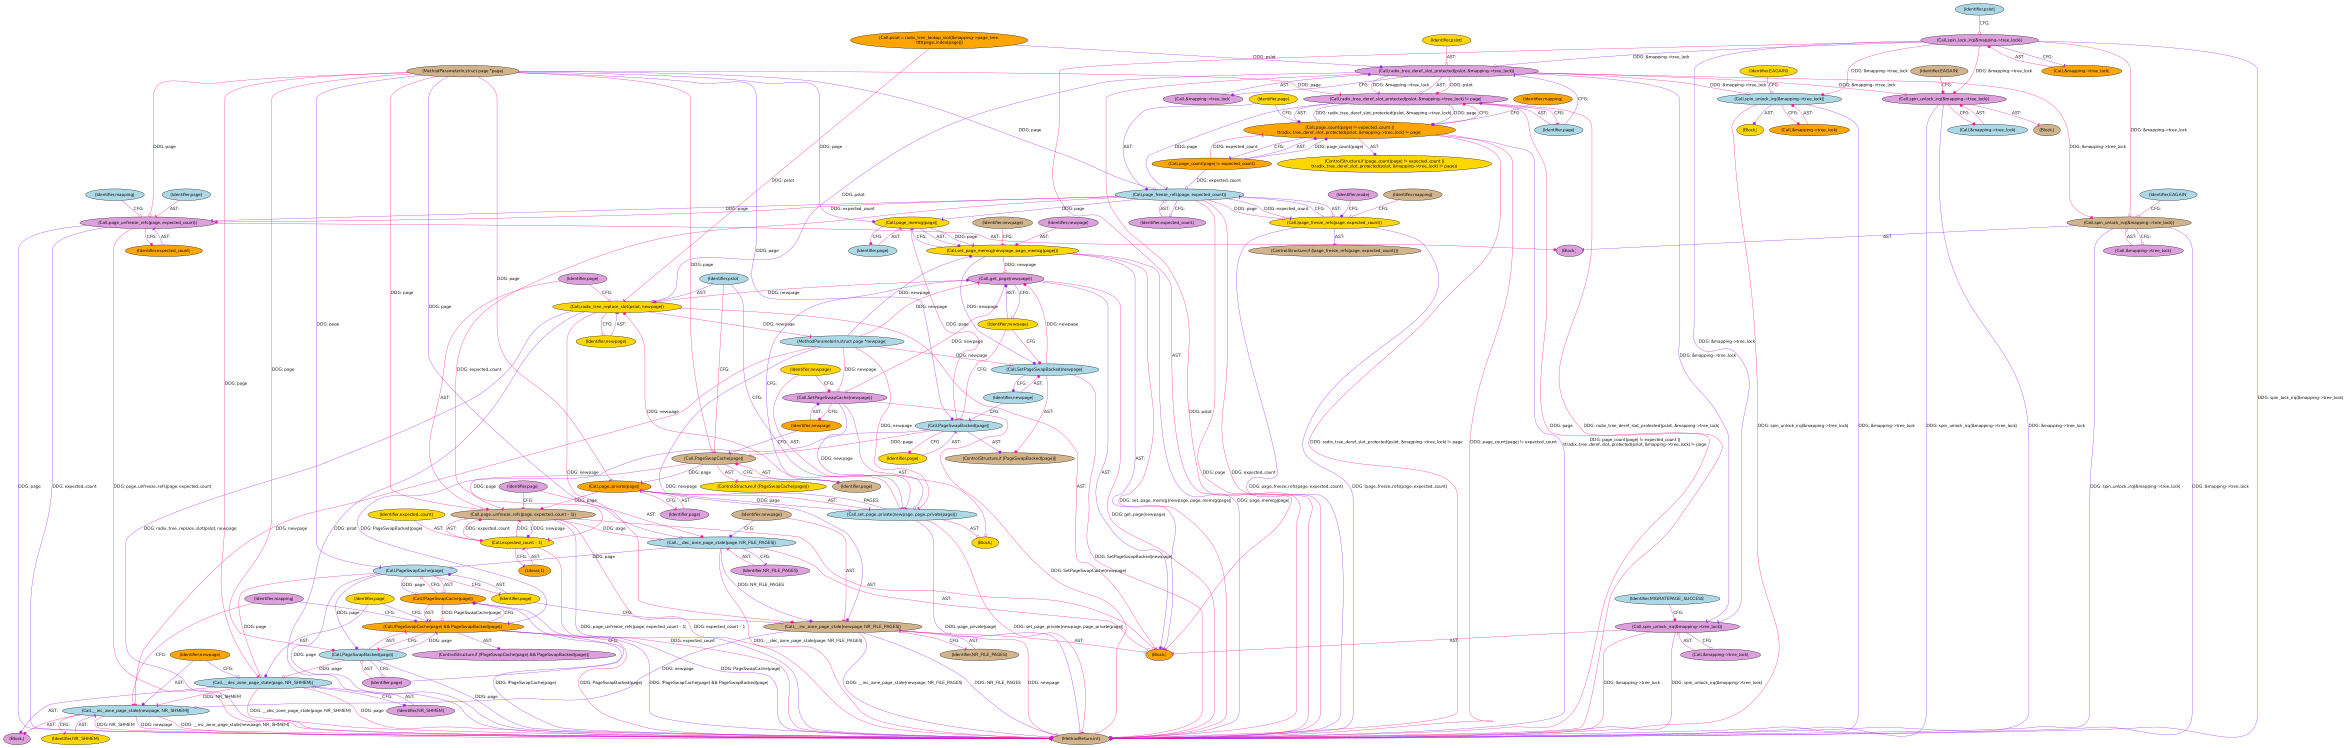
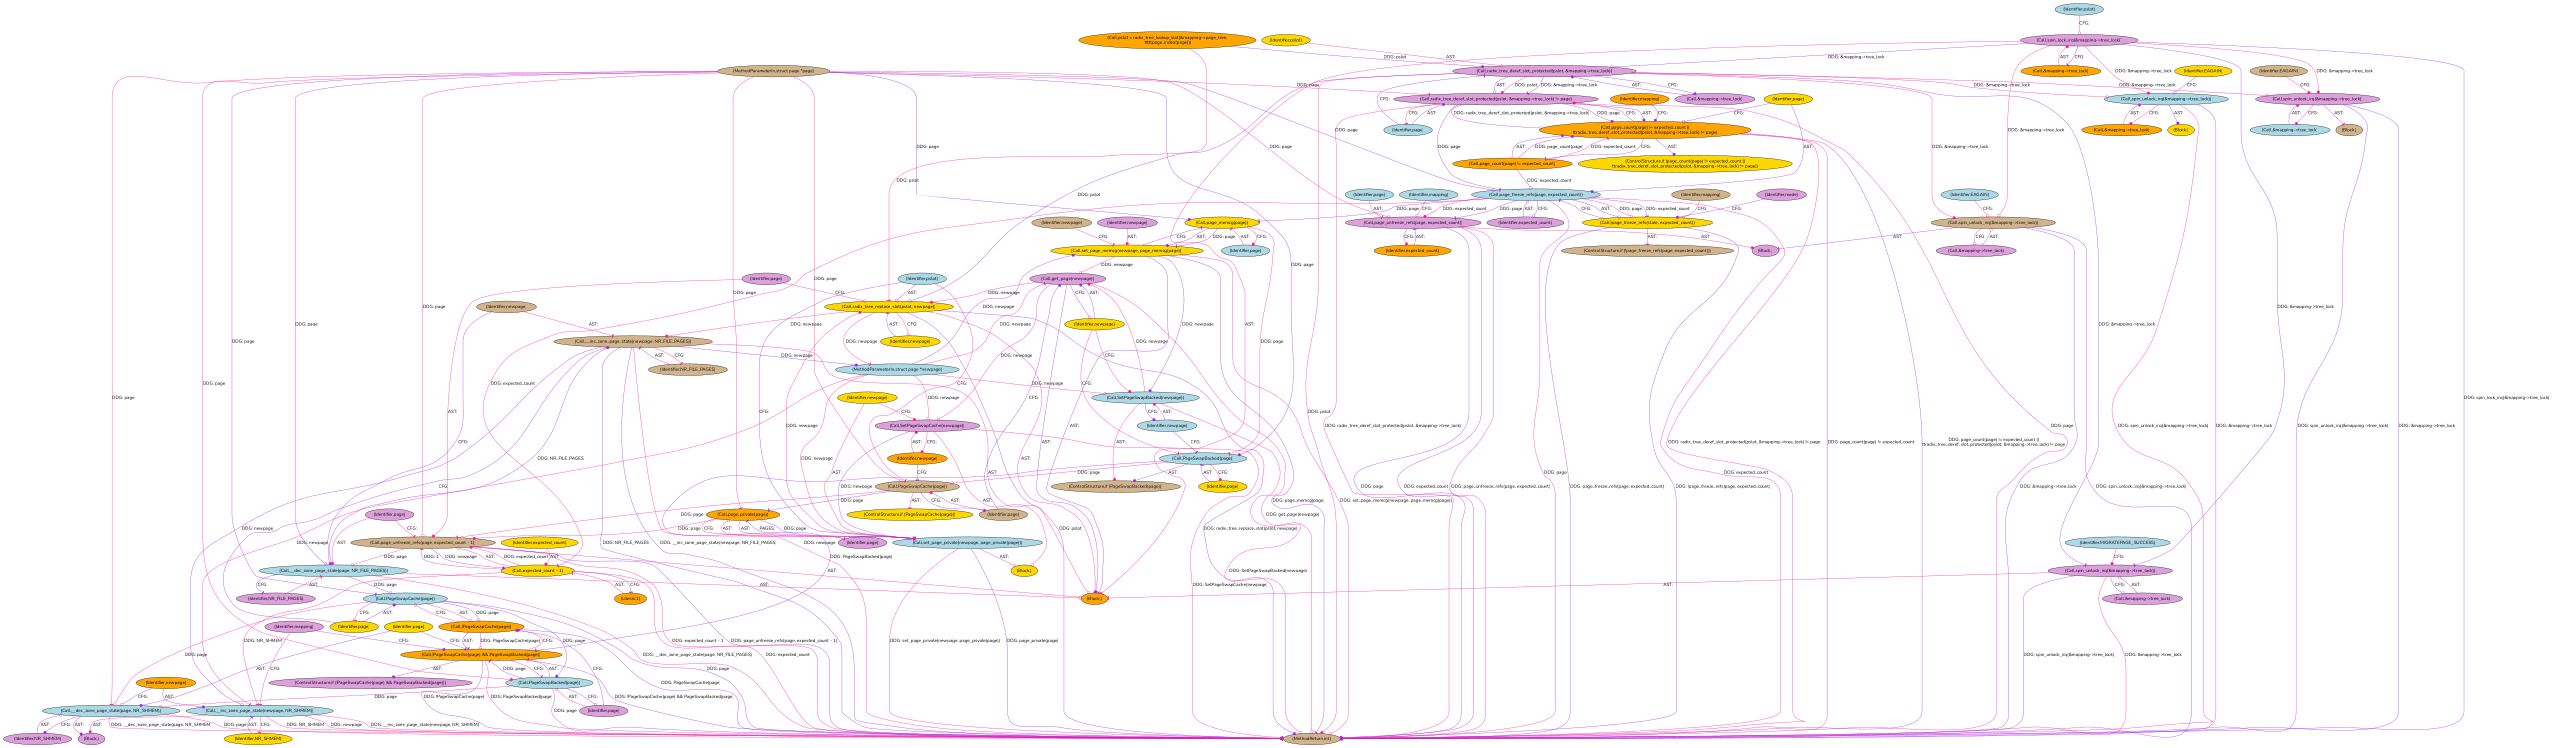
node "(Call,!page_freeze_refs(page, expected_count))": label "(Call,!page_freeze_refs(page, expected_count))" -> "(Call,!page_freeze_refs(state, expected_count))"
edge "(MethodParameterIn,struct page *newpage)" -> "(Call,__inc_zone_page_state(newpage, NR_FILE_PAGES))": reversed
edge "(Call,__dec_zone_page_state(page, NR_SHMEM))" -> "(Call,__inc_zone_page_state(newpage, NR_SHMEM))": now "(Call,expected_count - 1)" -> "(Call,__inc_zone_page_state(newpage, NR_SHMEM))"
